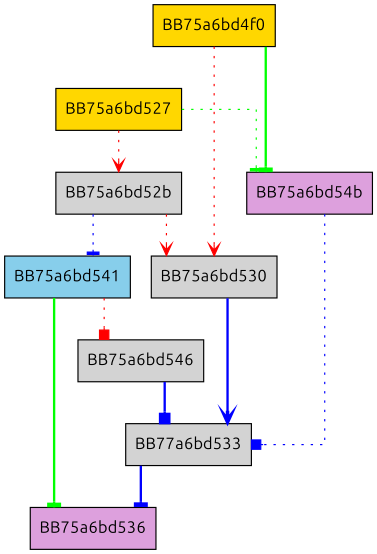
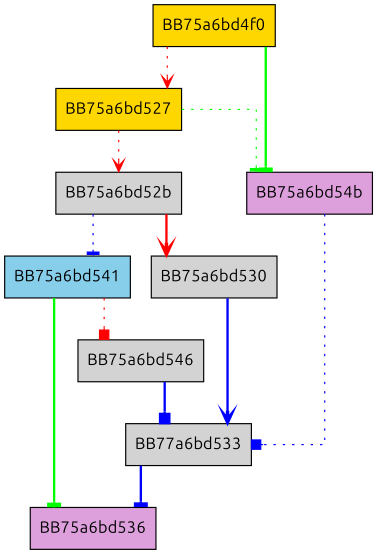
edge "BB75a6bd4f0" -> "BB75a6bd530": now "BB75a6bd4f0" -> "BB75a6bd527"
edge "BB75a6bd52b" -> "BB75a6bd530": style dotted -> bold
